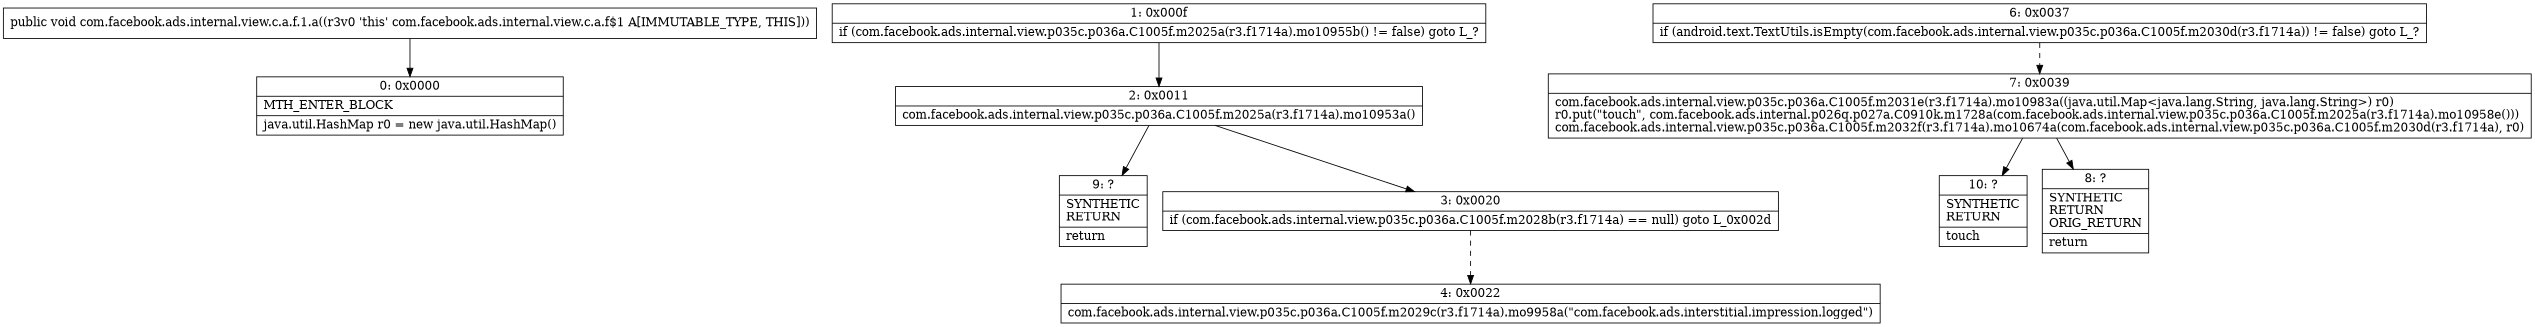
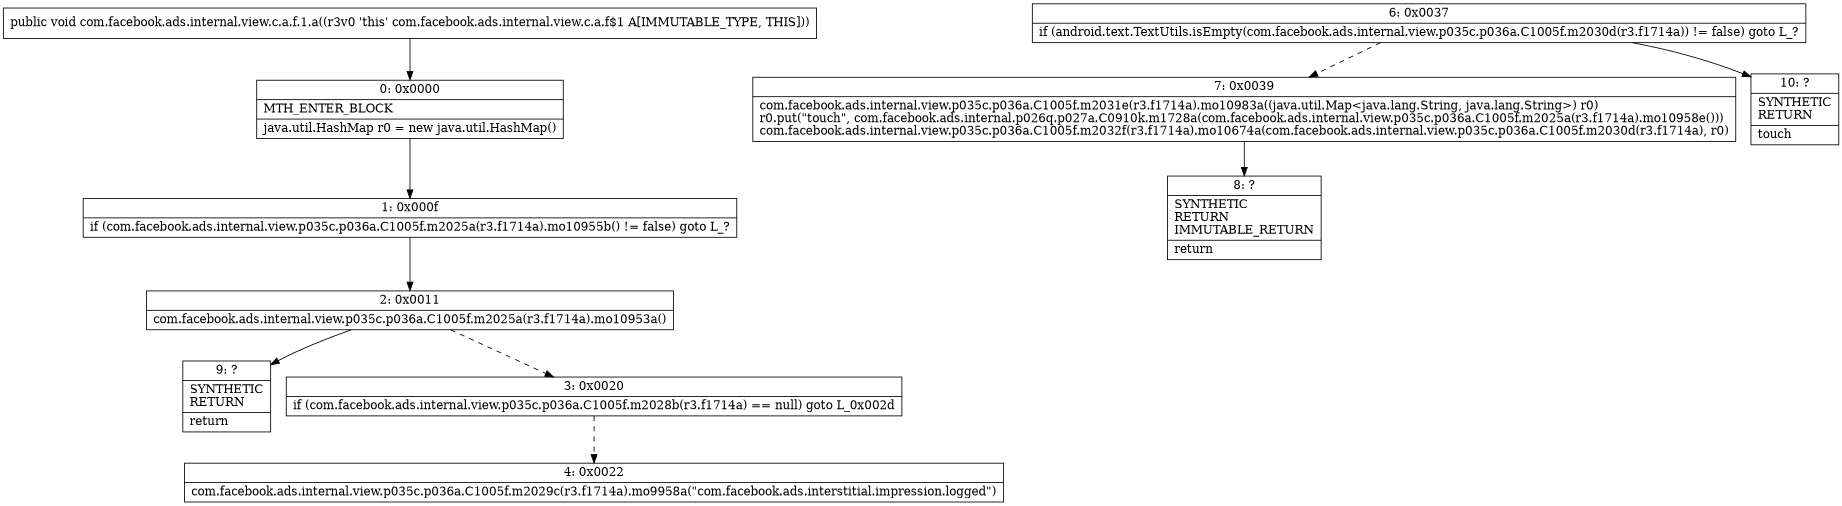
edge "7: 0x0039" -> "10: ?": now "6: 0x0037" -> "10: ?"
edge "2: 0x0011" -> "3: 0x0020": style solid -> dashed
edge "0: 0x0000" -> "1: 0x000f": added
node "8: ?": text "ORIG_RETURN" -> "IMMUTABLE_RETURN"
